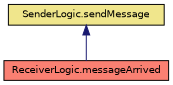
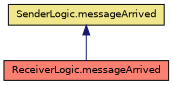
node "SenderLogic.sendMessage": label "SenderLogic.sendMessage" -> "SenderLogic.messageArrived"
